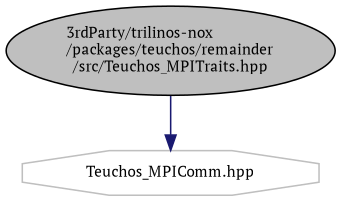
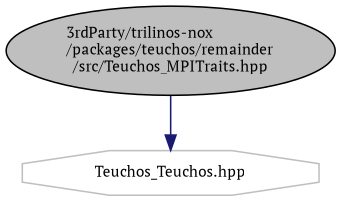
node "Teuchos_MPIComm.hpp": label "Teuchos_MPIComm.hpp" -> "Teuchos_Teuchos.hpp"
